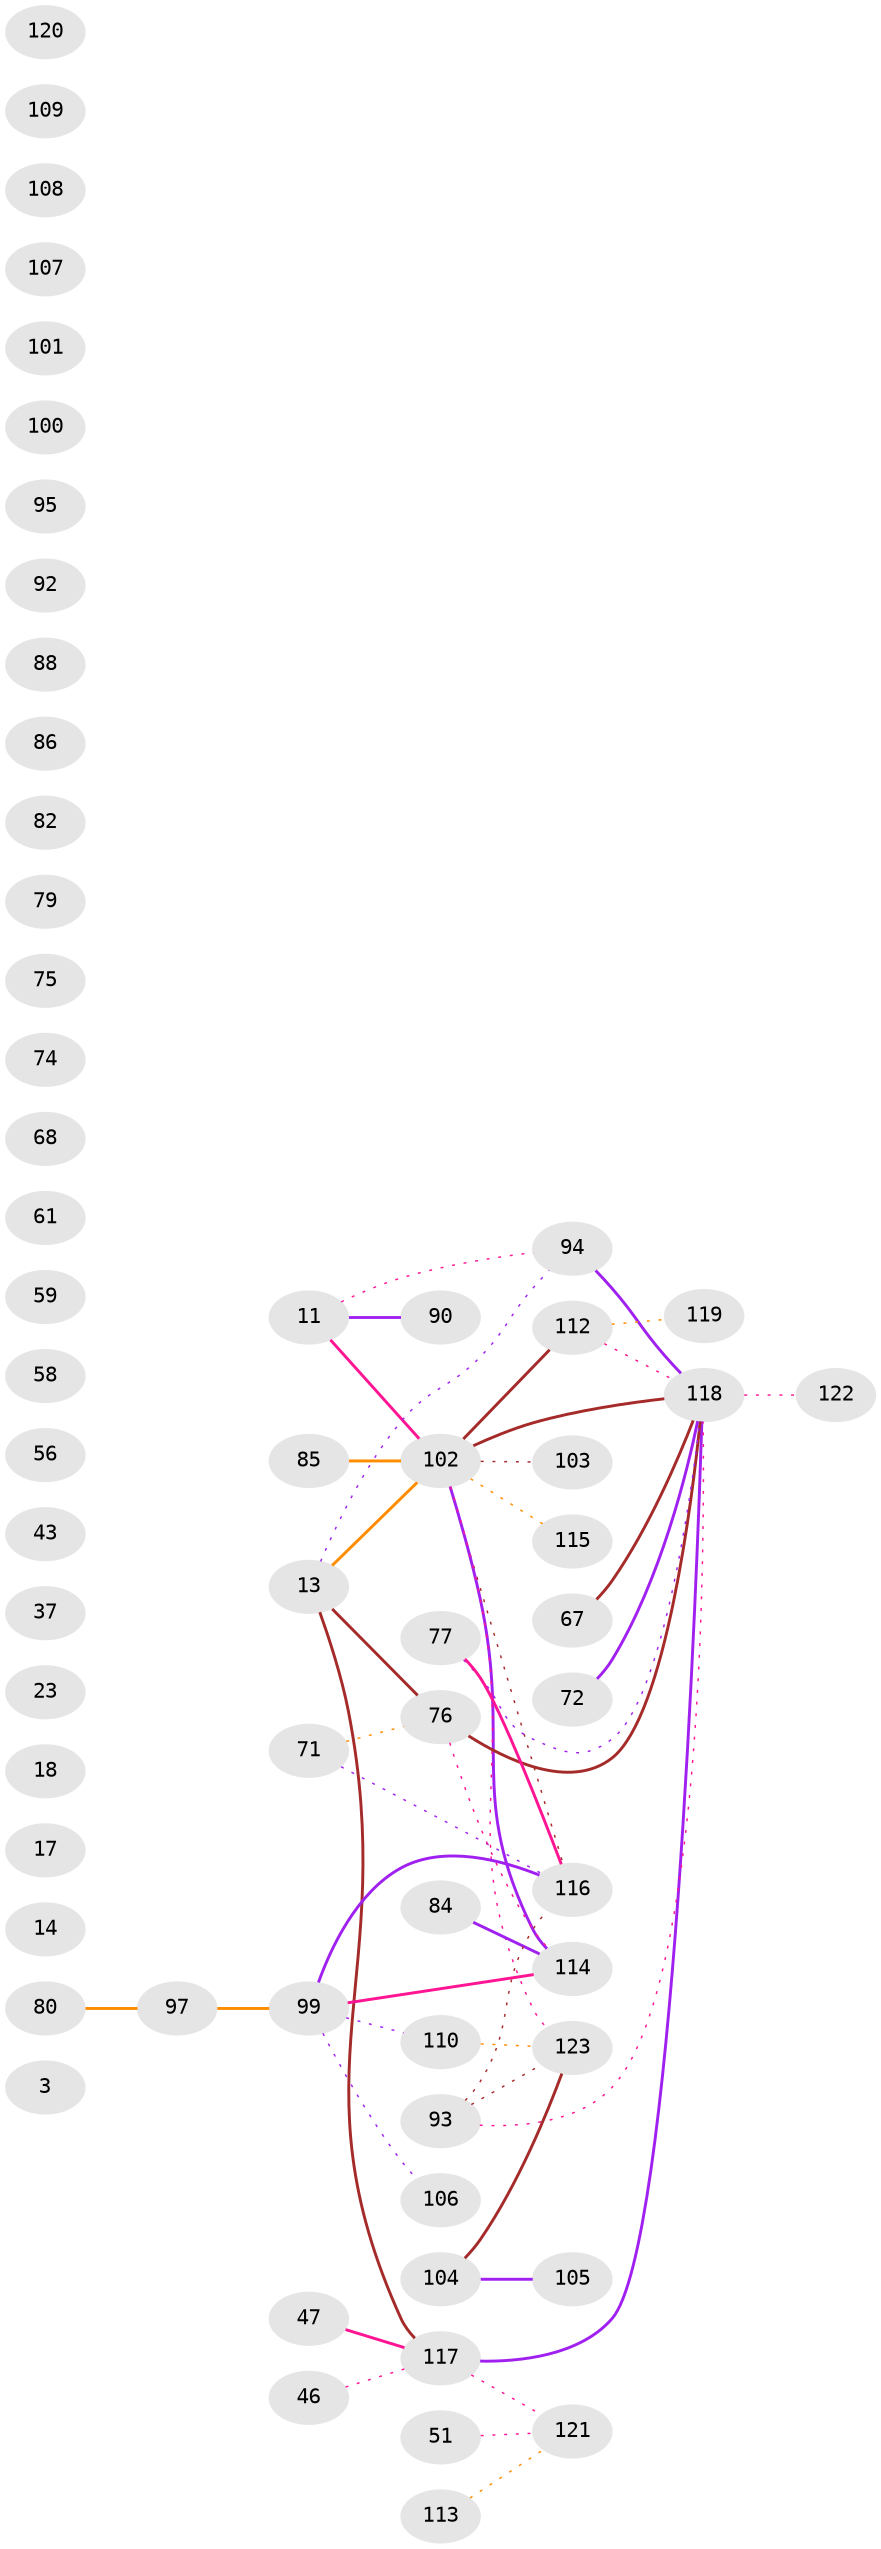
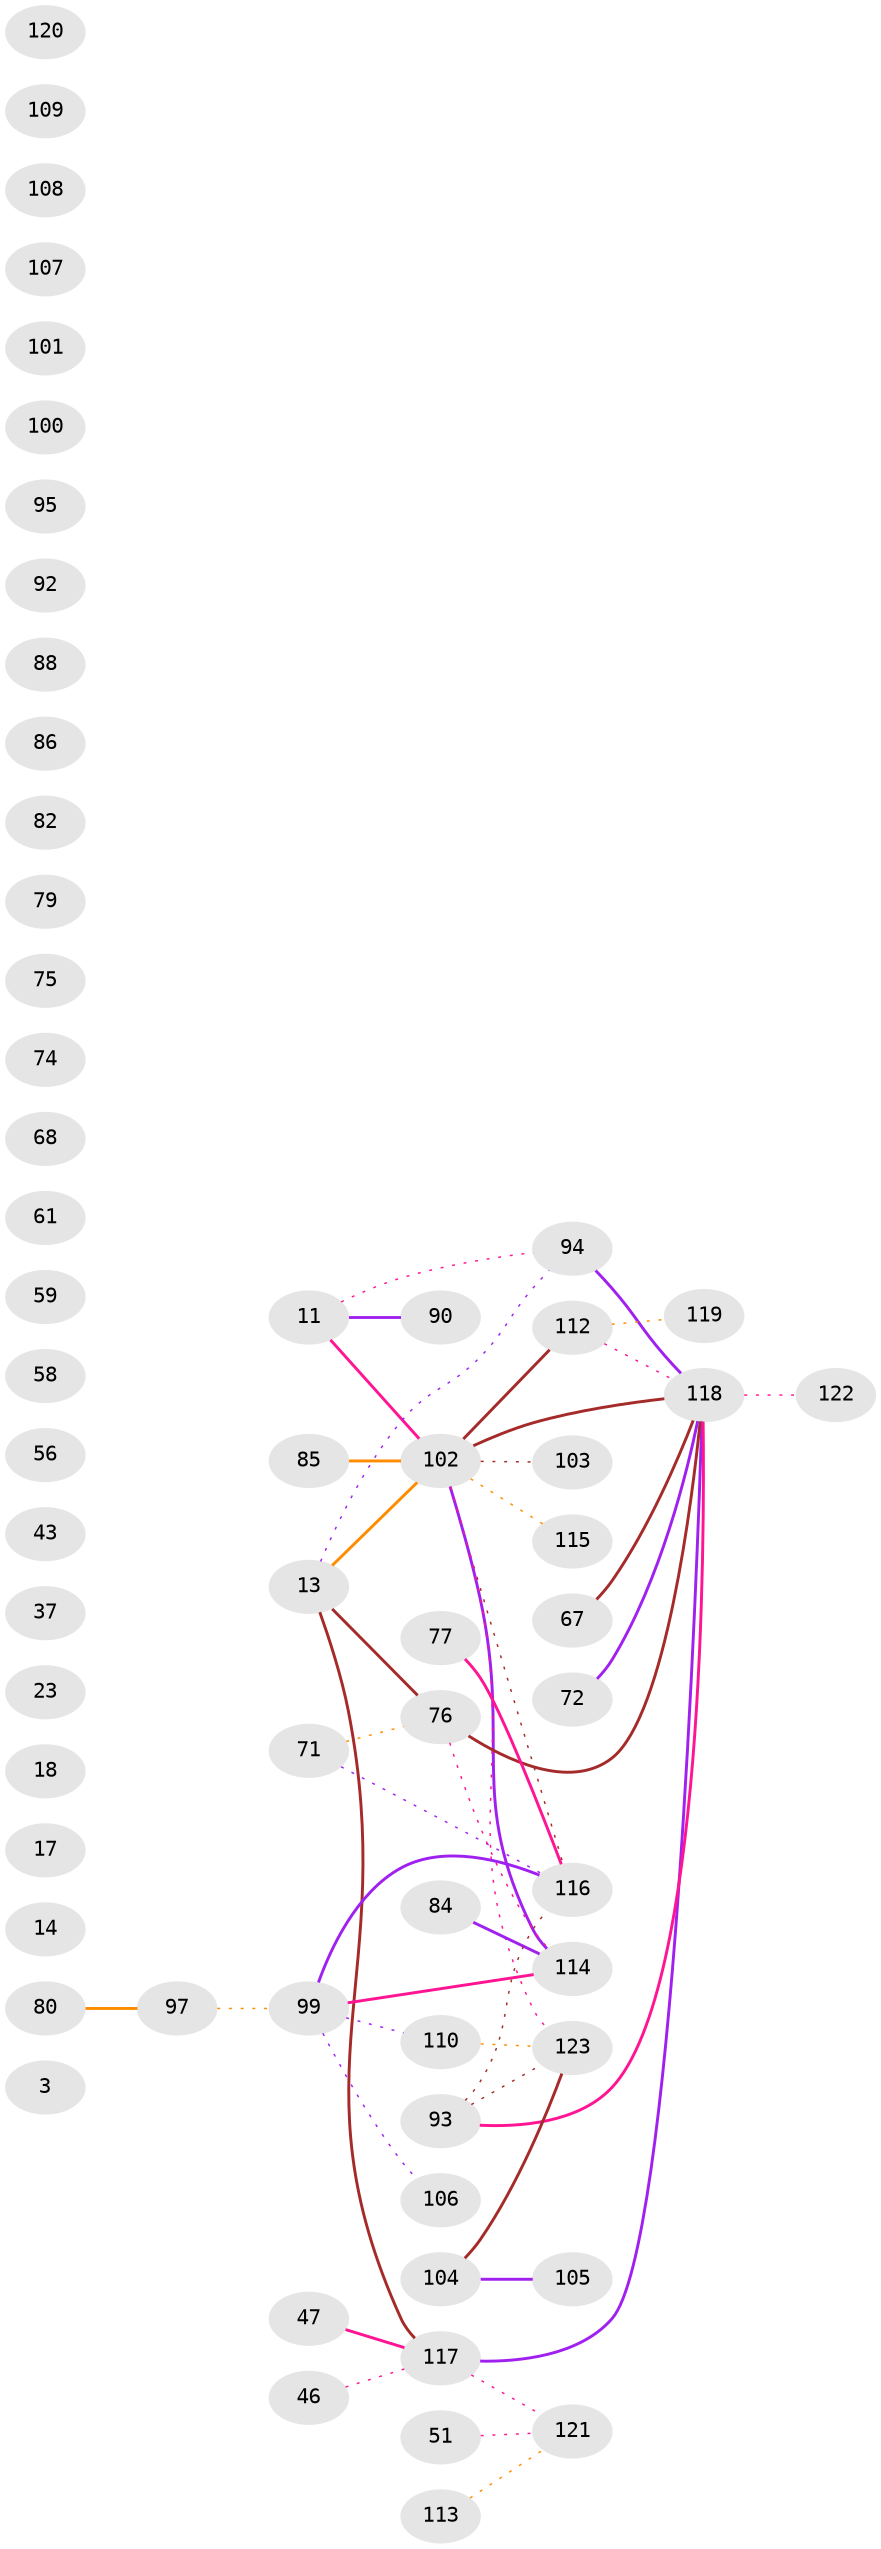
edge "118" -- "77": removed
edge "118" -- "93": style dotted -> bold
edge "97" -- "99": style bold -> dotted
